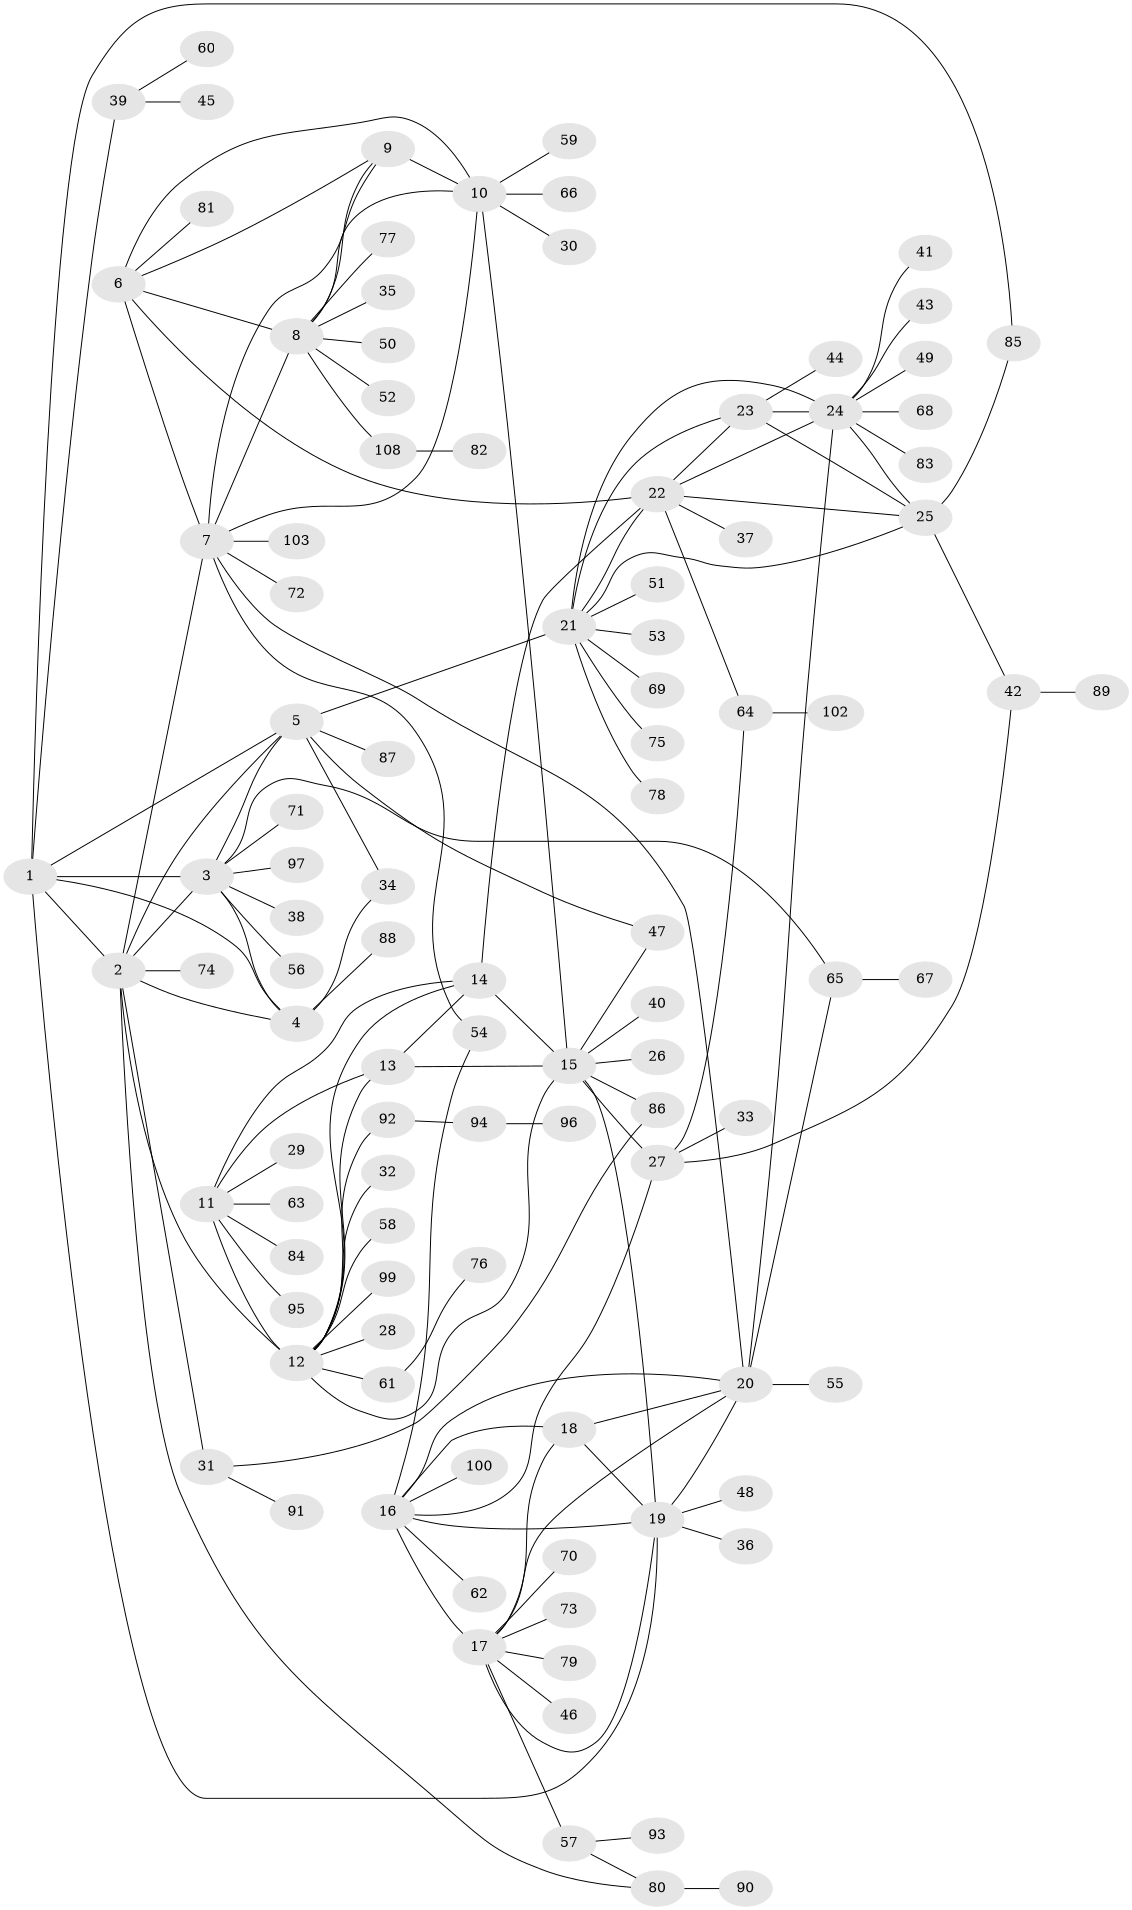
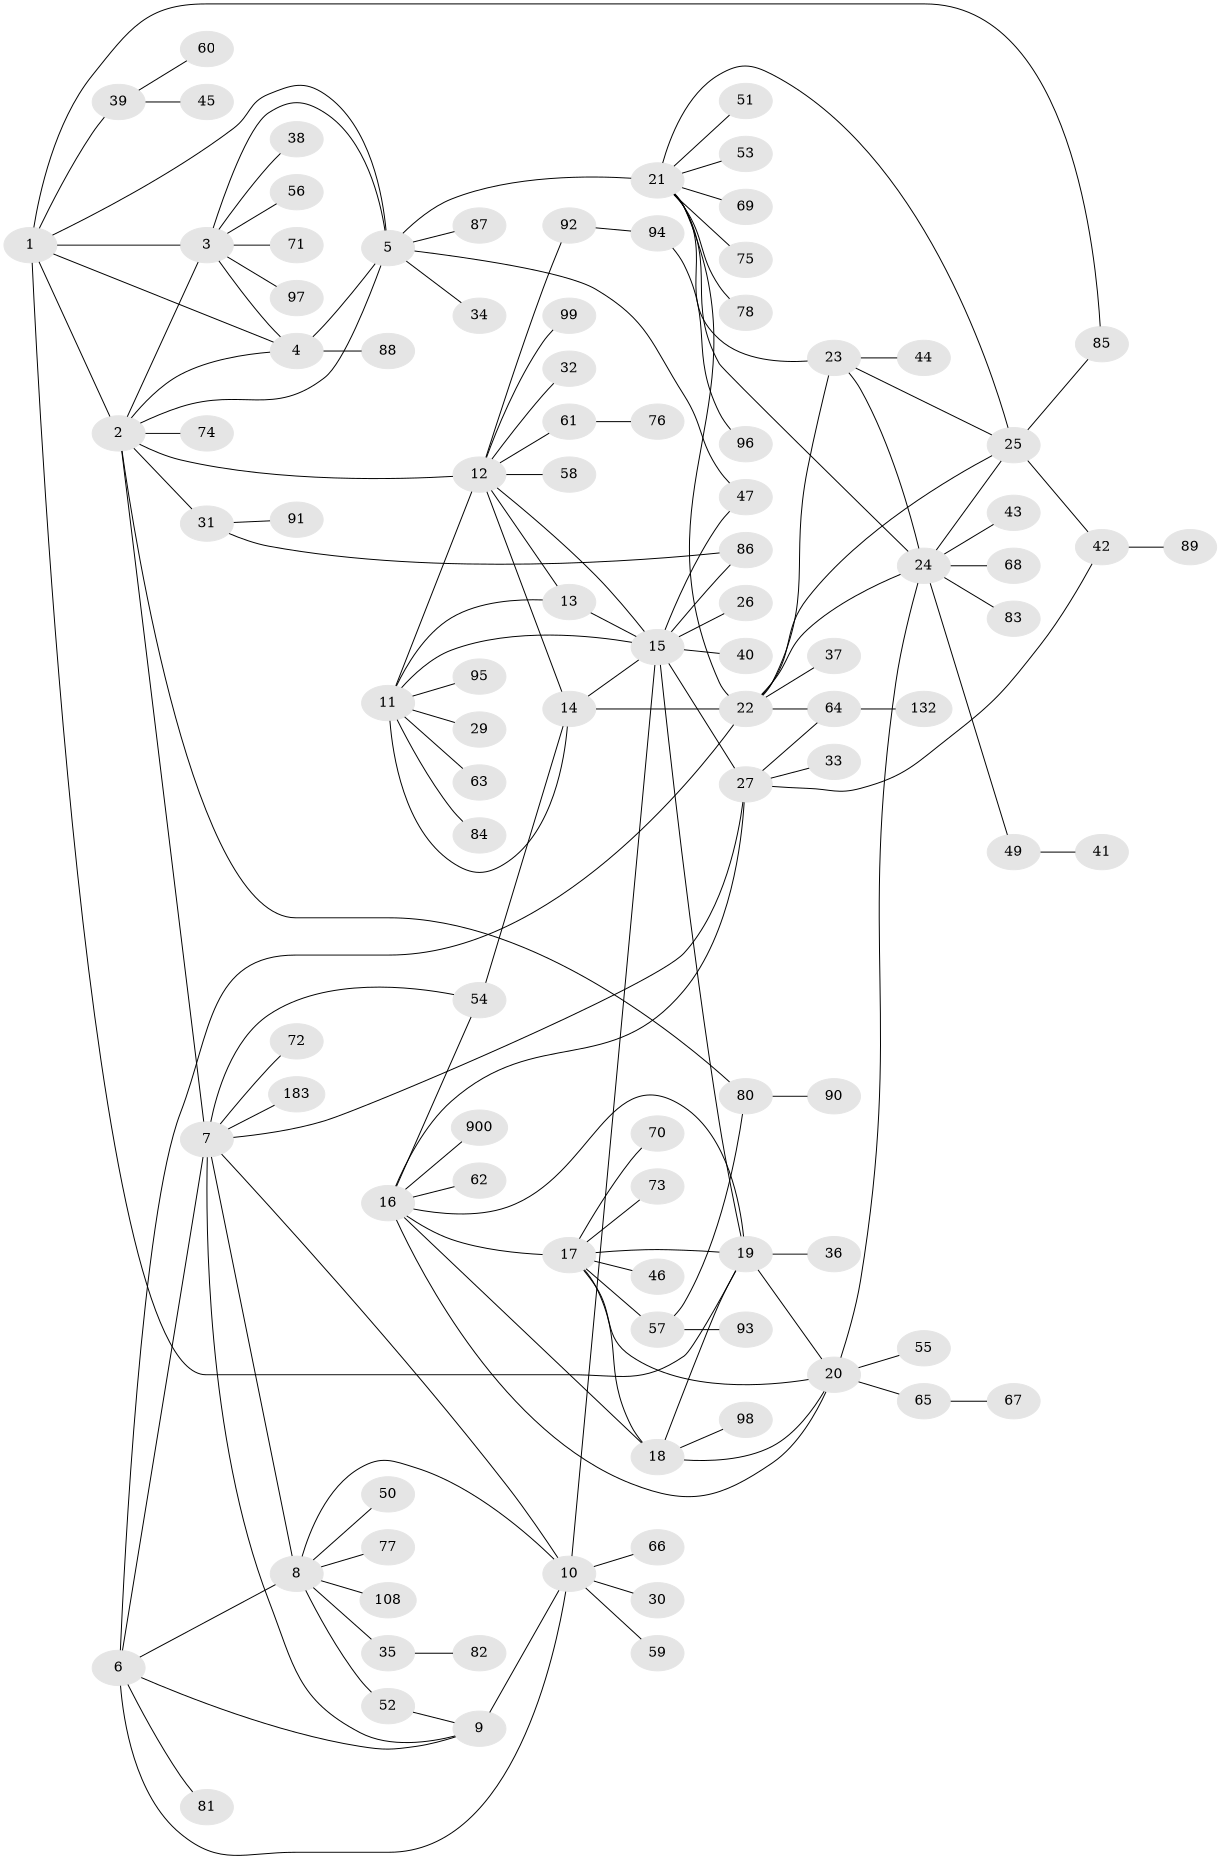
edge "9" -- "8": now "9" -- "52"
edge "41" -- "24": now "41" -- "49"
edge "108" -- "82": now "35" -- "82"
node "103": label "103" -> "183"
edge "15" -- "11": added
node "102": label "102" -> "132"
edge "3" -- "65": removed
edge "7" -- "20": now "7" -- "27"
edge "34" -- "4": now "5" -- "4"
edge "14" -- "13": now "14" -- "54"
node "28": removed
node "98": added
node "100": label "100" -> "900"
node "48": removed
node "79": removed
